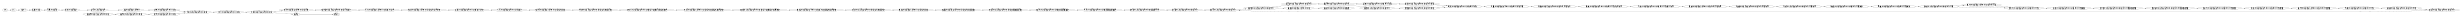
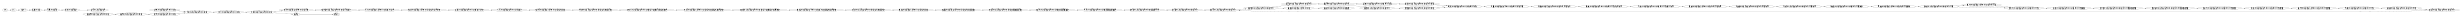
node "49, 66: 0 1 2 3 4 5 6 7 8 9 10 11 12 13 40 41 44 45 50 51": label "49, 66: 0 1 2 3 4 5 6 7 8 9 10 11 12 13 40 41 44 45 50 51" -> "49, 66: 0 1 2 3 4 5 6 7 8 9 10 11 12 13 48 41 44 45 50 51"
node "7, 86: 0 1 2 3 4 5 6 7 8 9 10 11": removed
